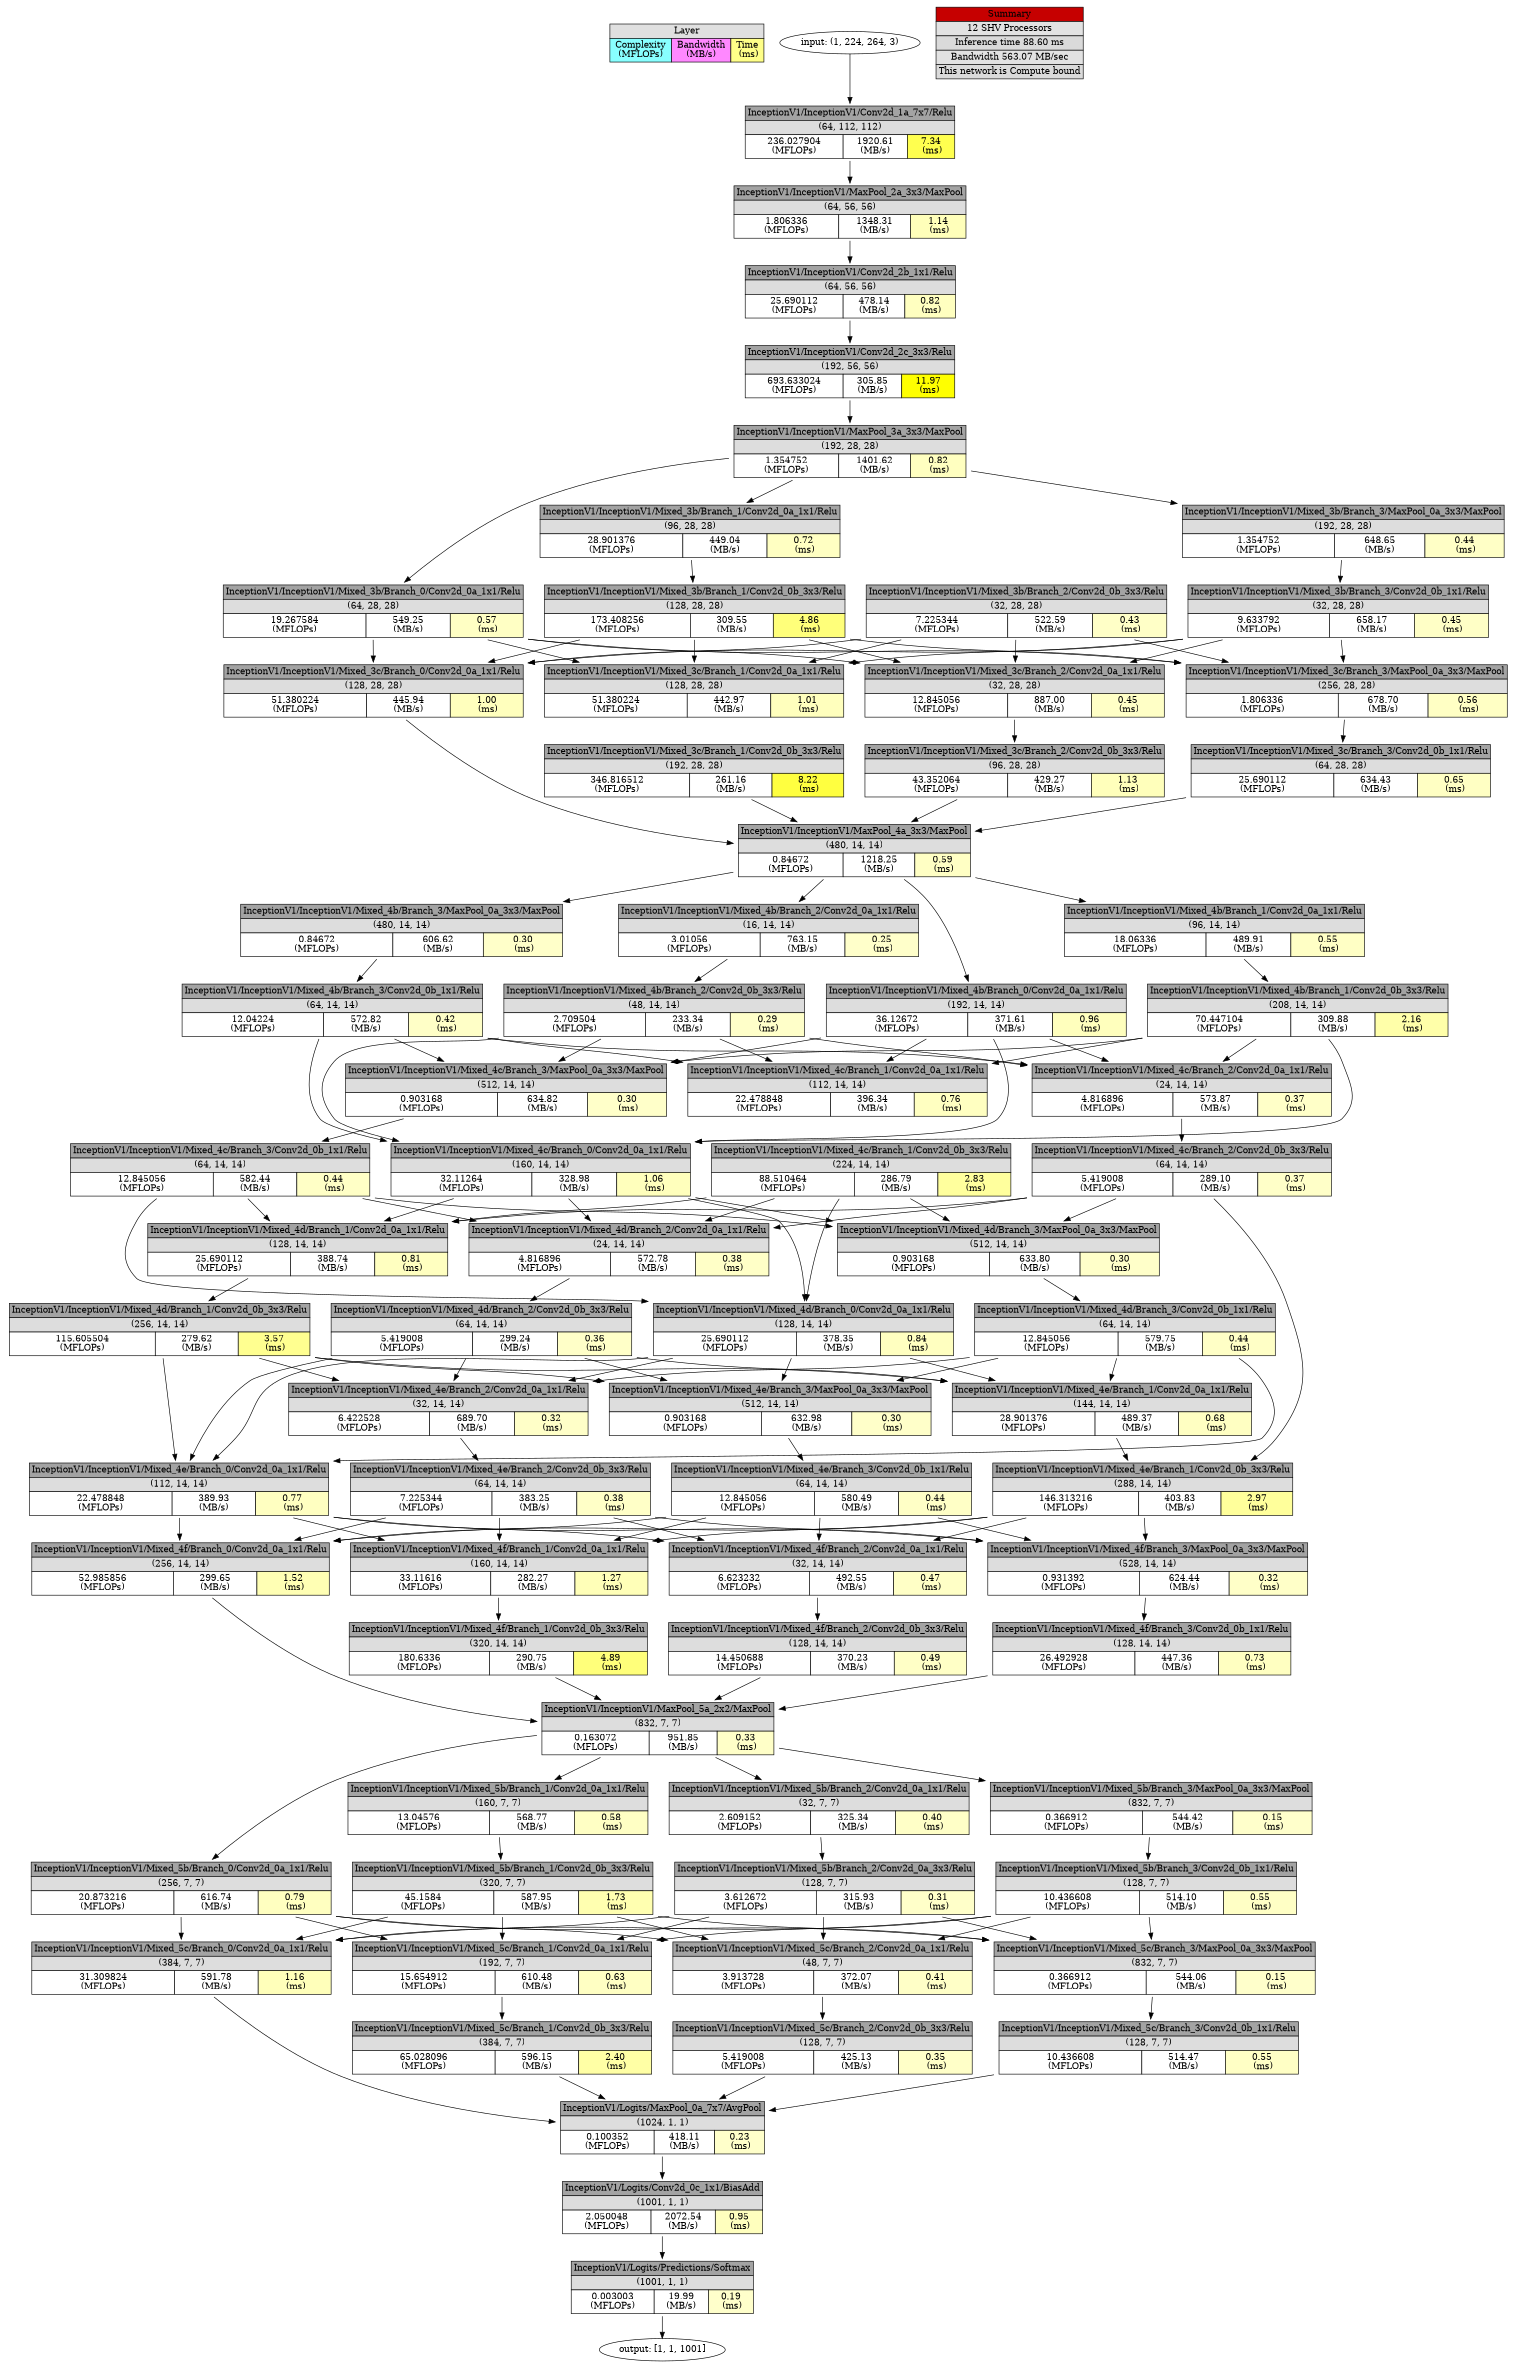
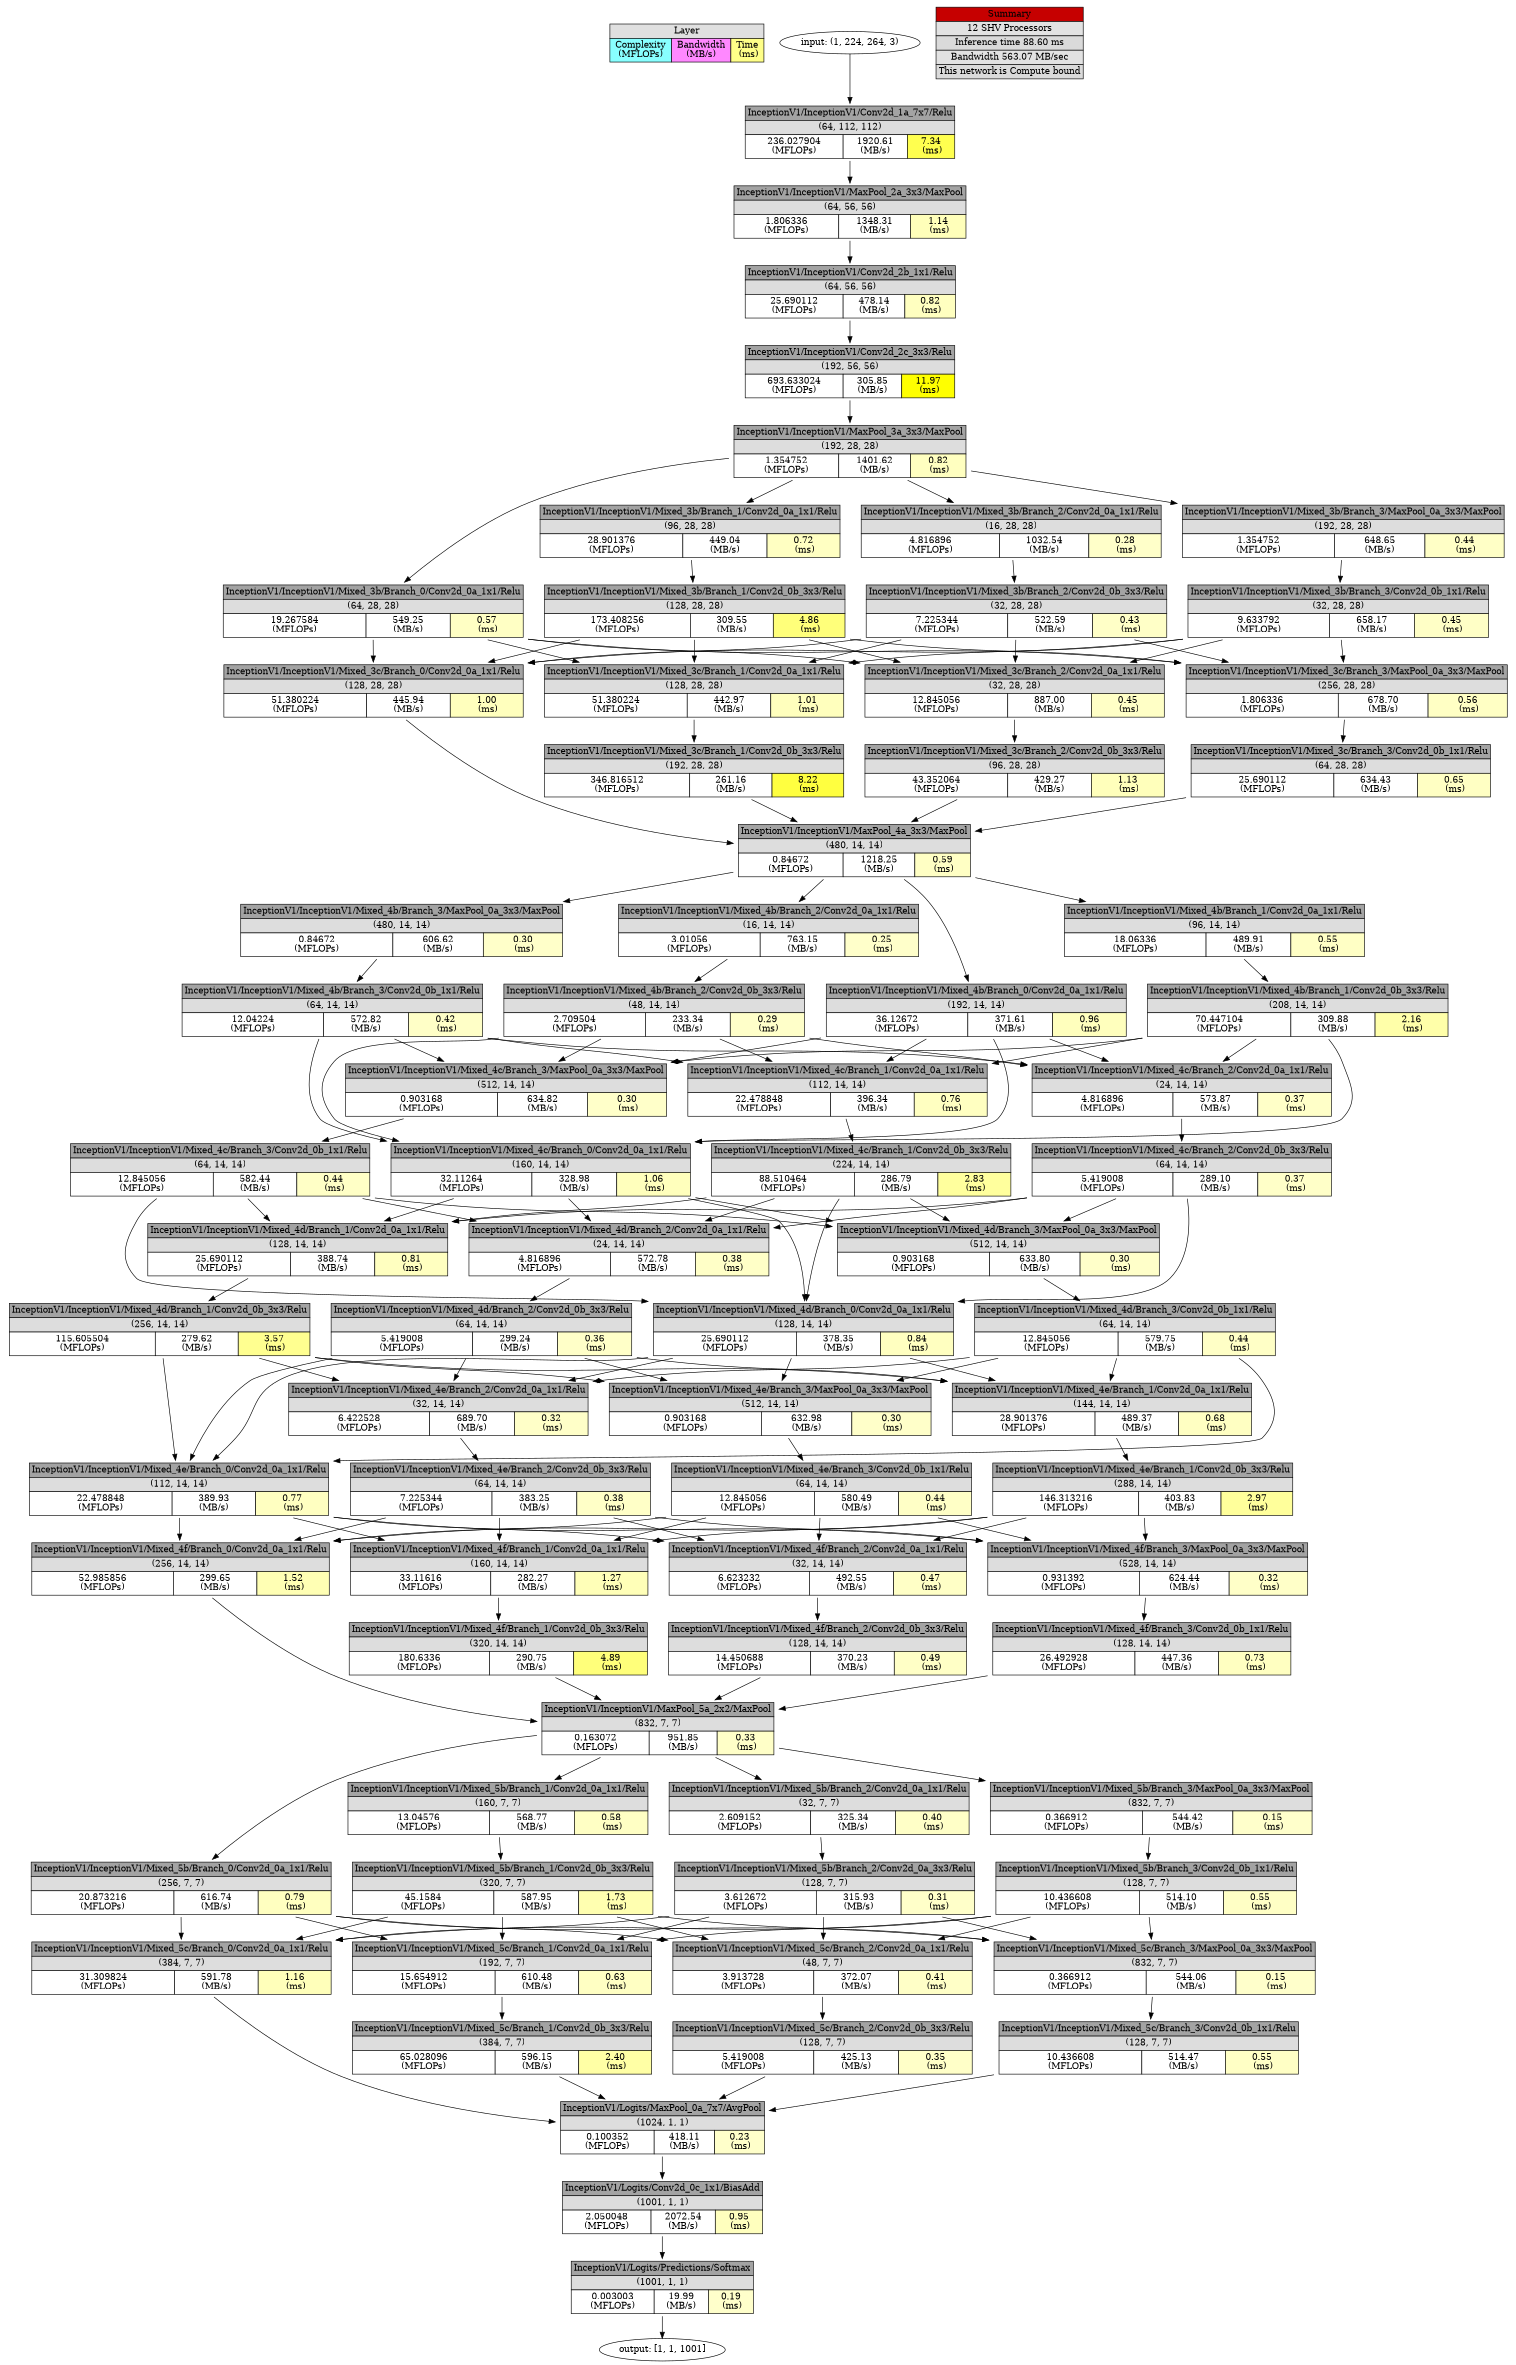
node "InceptionV1/InceptionV1/Mixed_3b/Branch_2/Conv2d_0a_1x1/Relu": added
edge "InceptionV1/InceptionV1/Mixed_3c/Branch_1/Conv2d_0a_1x1/Relu" -> "InceptionV1/InceptionV1/Mixed_3c/Branch_1/Conv2d_0b_3x3/Relu": added
edge "InceptionV1/InceptionV1/Mixed_4c/Branch_1/Conv2d_0a_1x1/Relu" -> "InceptionV1/InceptionV1/Mixed_4c/Branch_1/Conv2d_0b_3x3/Relu": added
edge "InceptionV1/InceptionV1/Mixed_4c/Branch_2/Conv2d_0b_3x3/Relu" -> "InceptionV1/InceptionV1/Mixed_4e/Branch_1/Conv2d_0b_3x3/Relu": now "InceptionV1/InceptionV1/Mixed_4c/Branch_2/Conv2d_0b_3x3/Relu" -> "InceptionV1/InceptionV1/Mixed_4d/Branch_0/Conv2d_0a_1x1/Relu"
